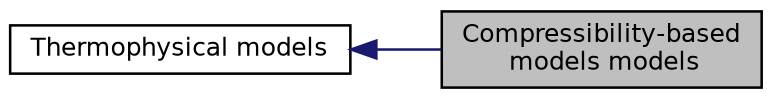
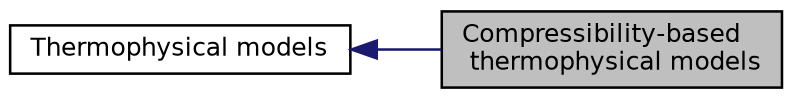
node "Compressibility-based models models": label "Compressibility-based models models" -> "Compressibility-based thermophysical models"
